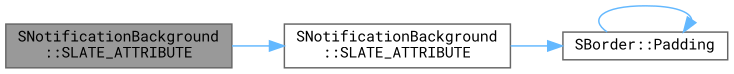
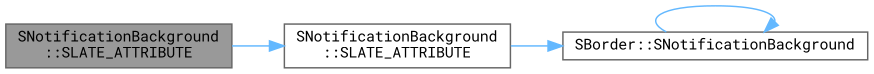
node "SBorder::Padding": label "SBorder::Padding" -> "SBorder::SNotificationBackground"
